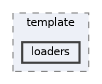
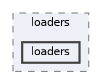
cluster "template": label "template" -> "loaders"
